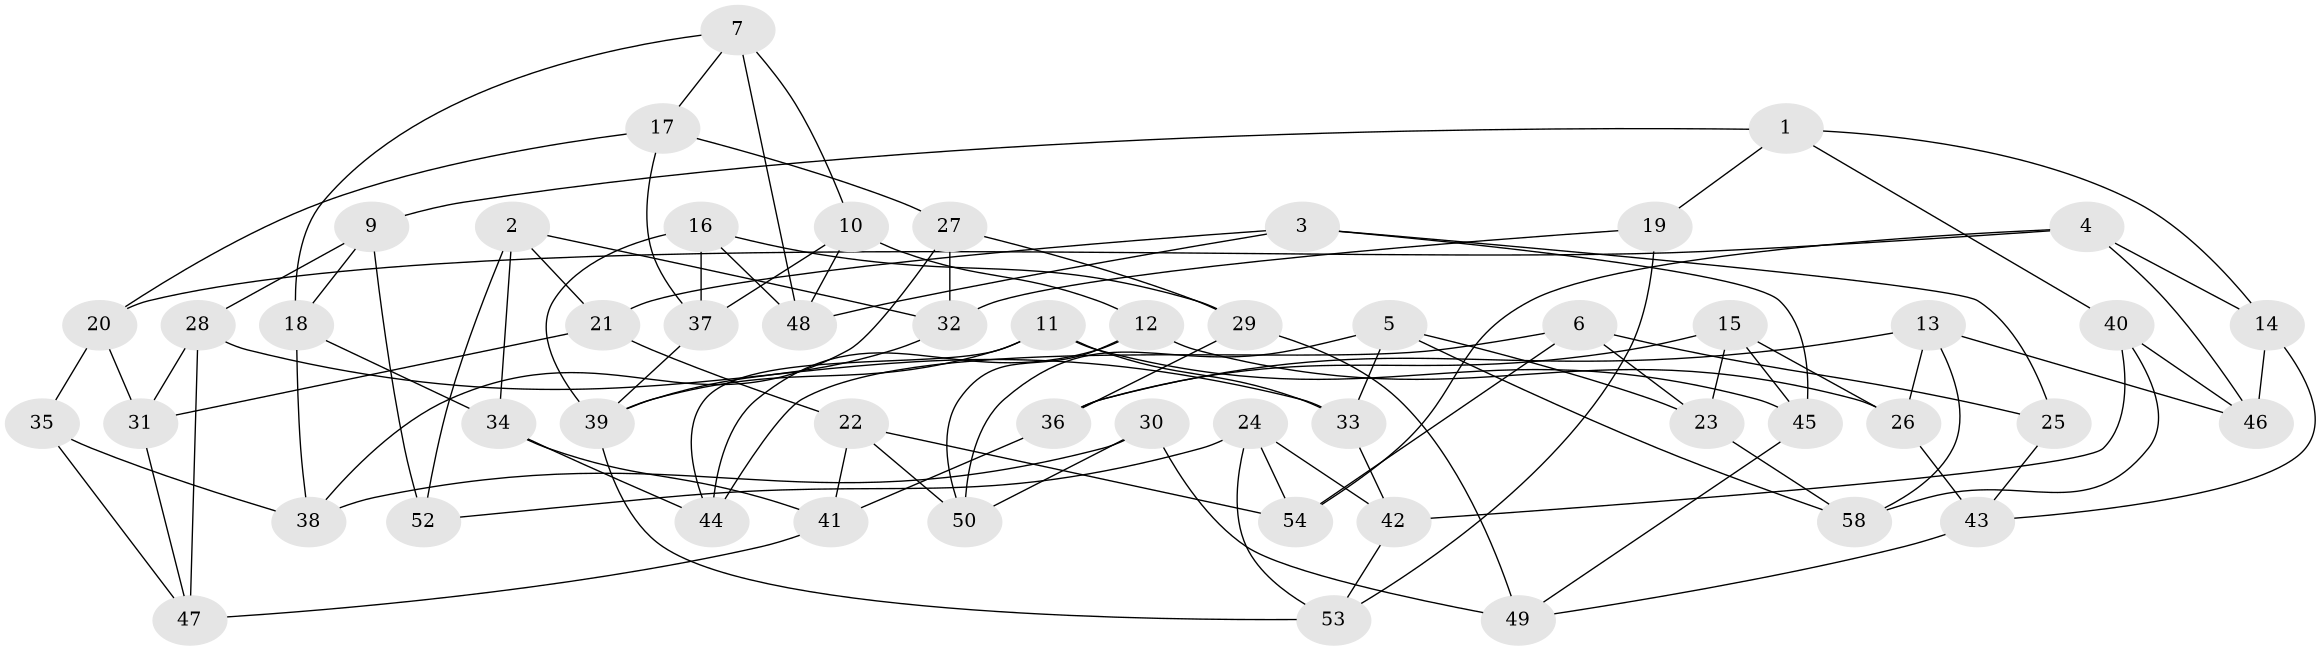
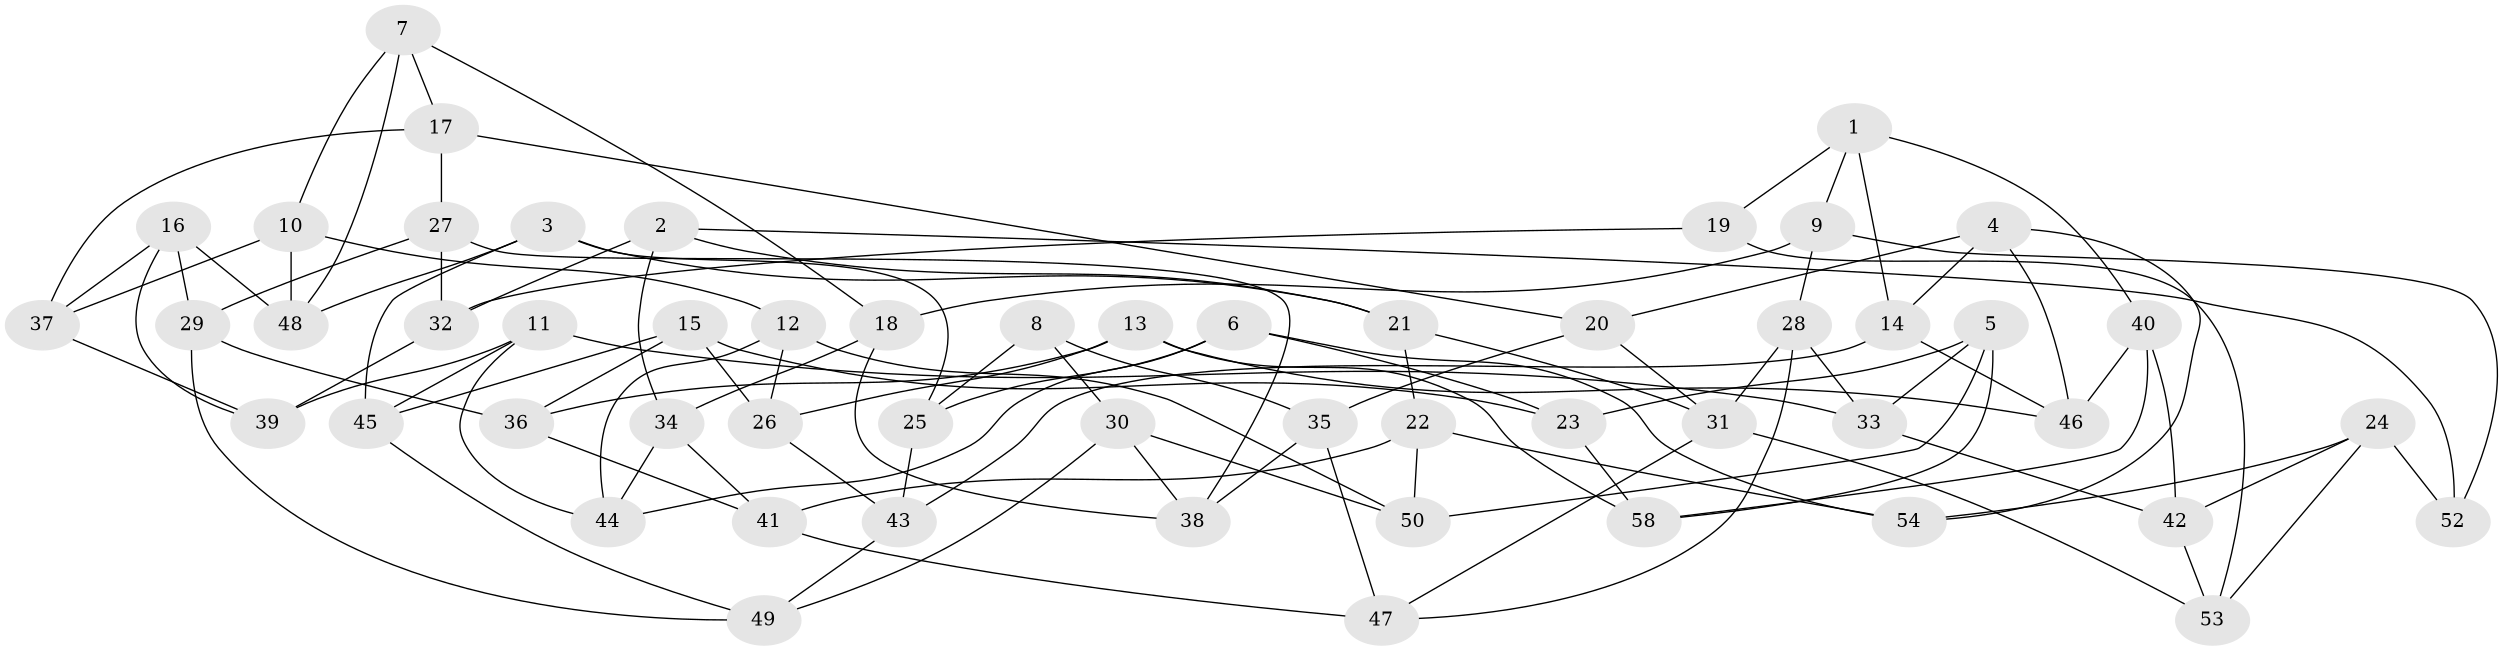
node "8": added
edge "39" -- "53": now "31" -- "53"
